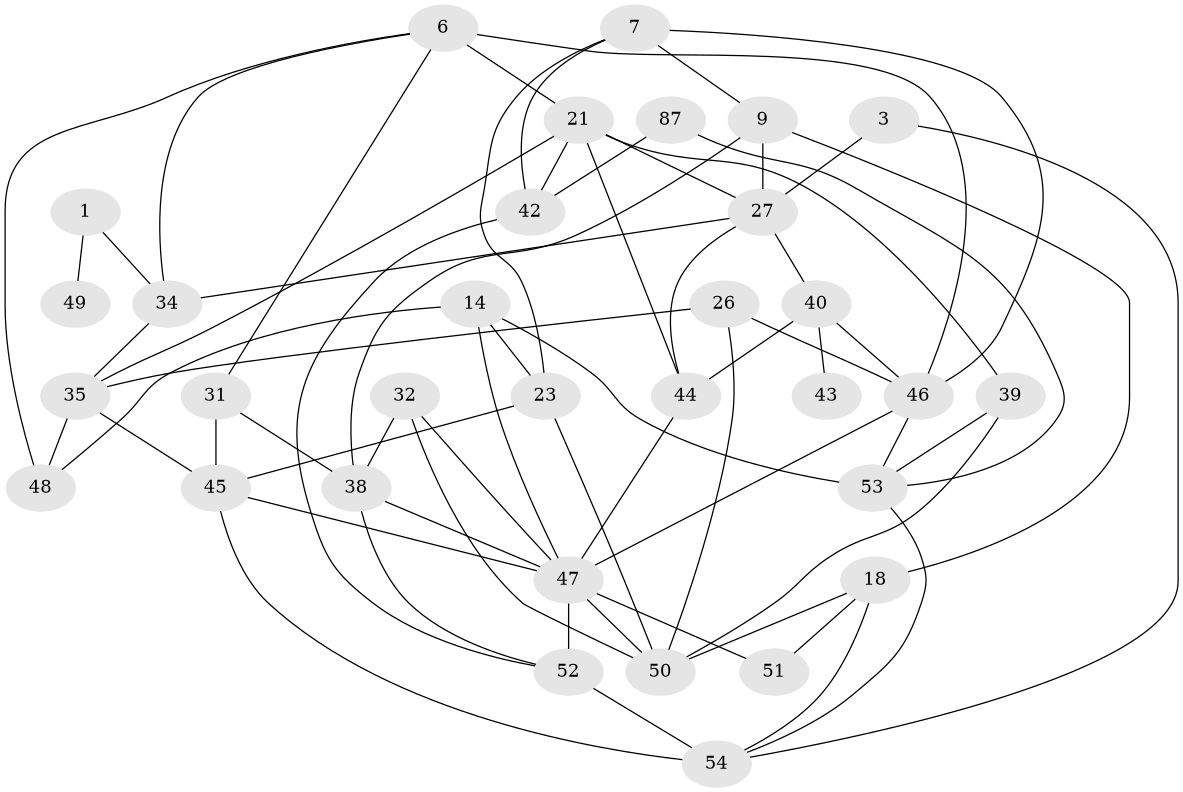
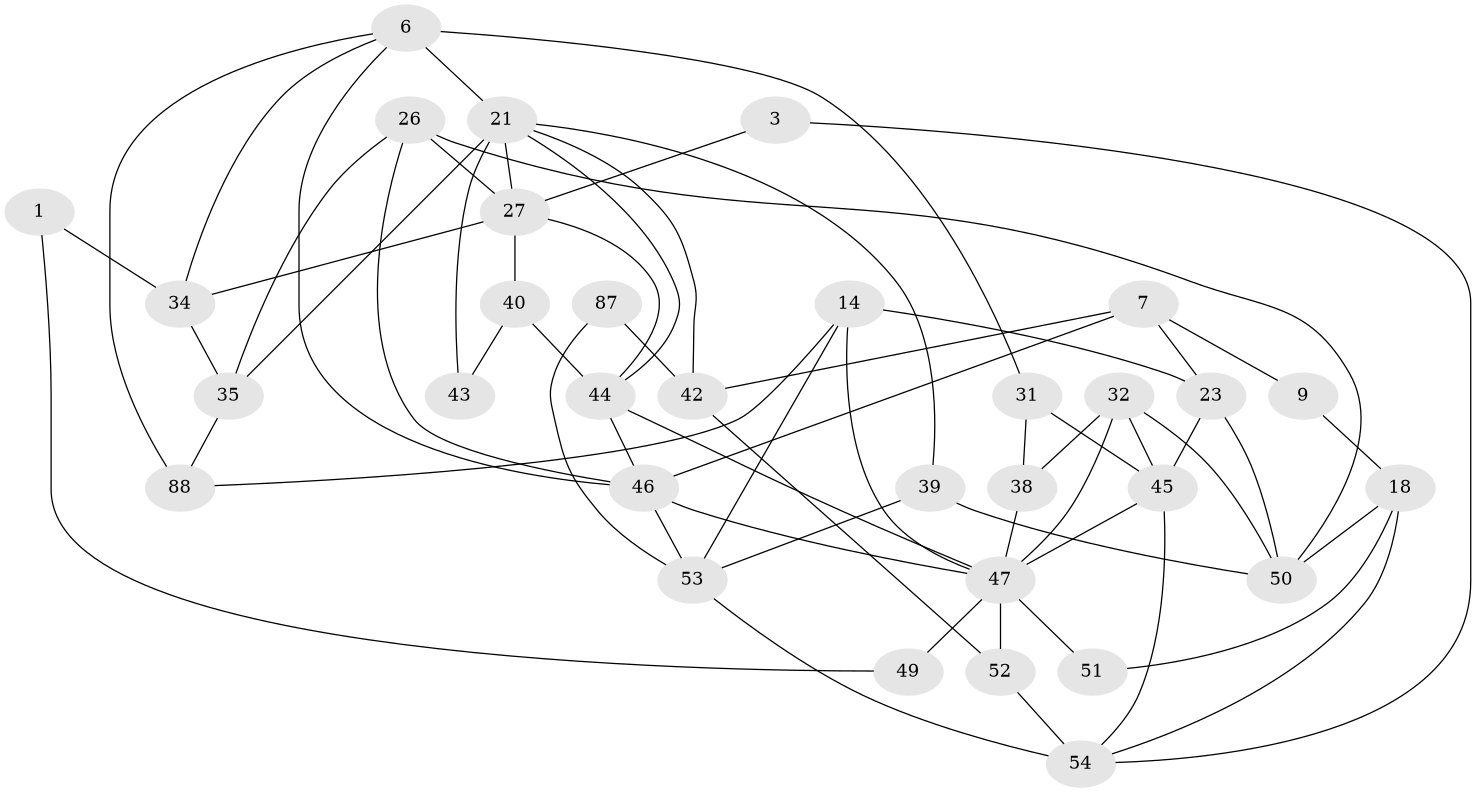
edge "9" -- "27": now "26" -- "27"
edge "21" -- "43": added
edge "9" -- "38": removed
edge "40" -- "46": now "44" -- "46"
edge "35" -- "45": now "32" -- "45"
node "48": label "48" -> "88"
edge "38" -- "52": removed
edge "47" -- "50": now "47" -- "49"
